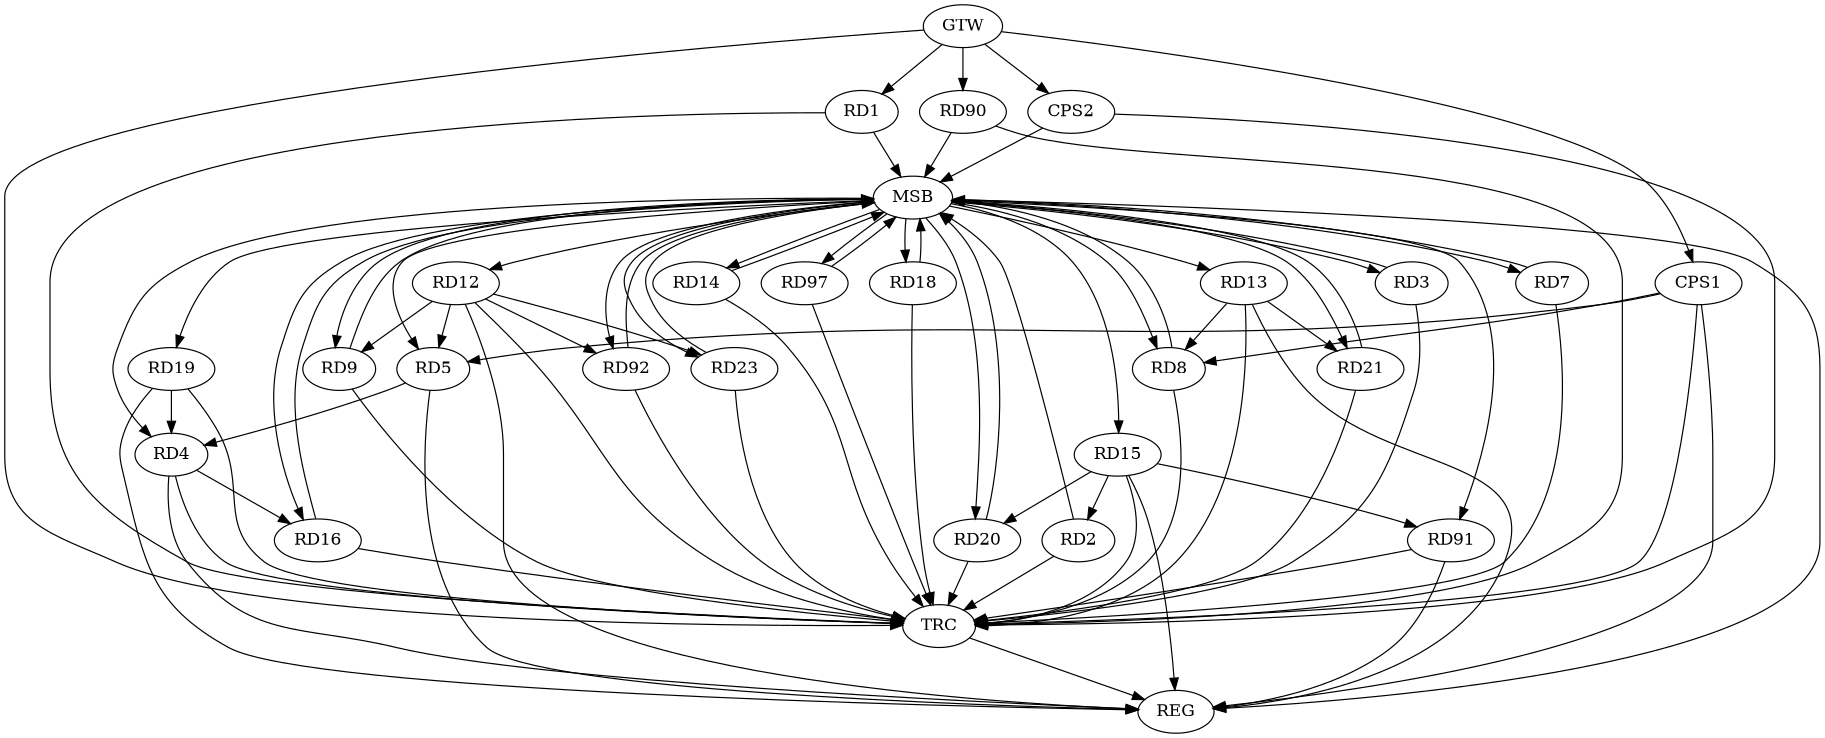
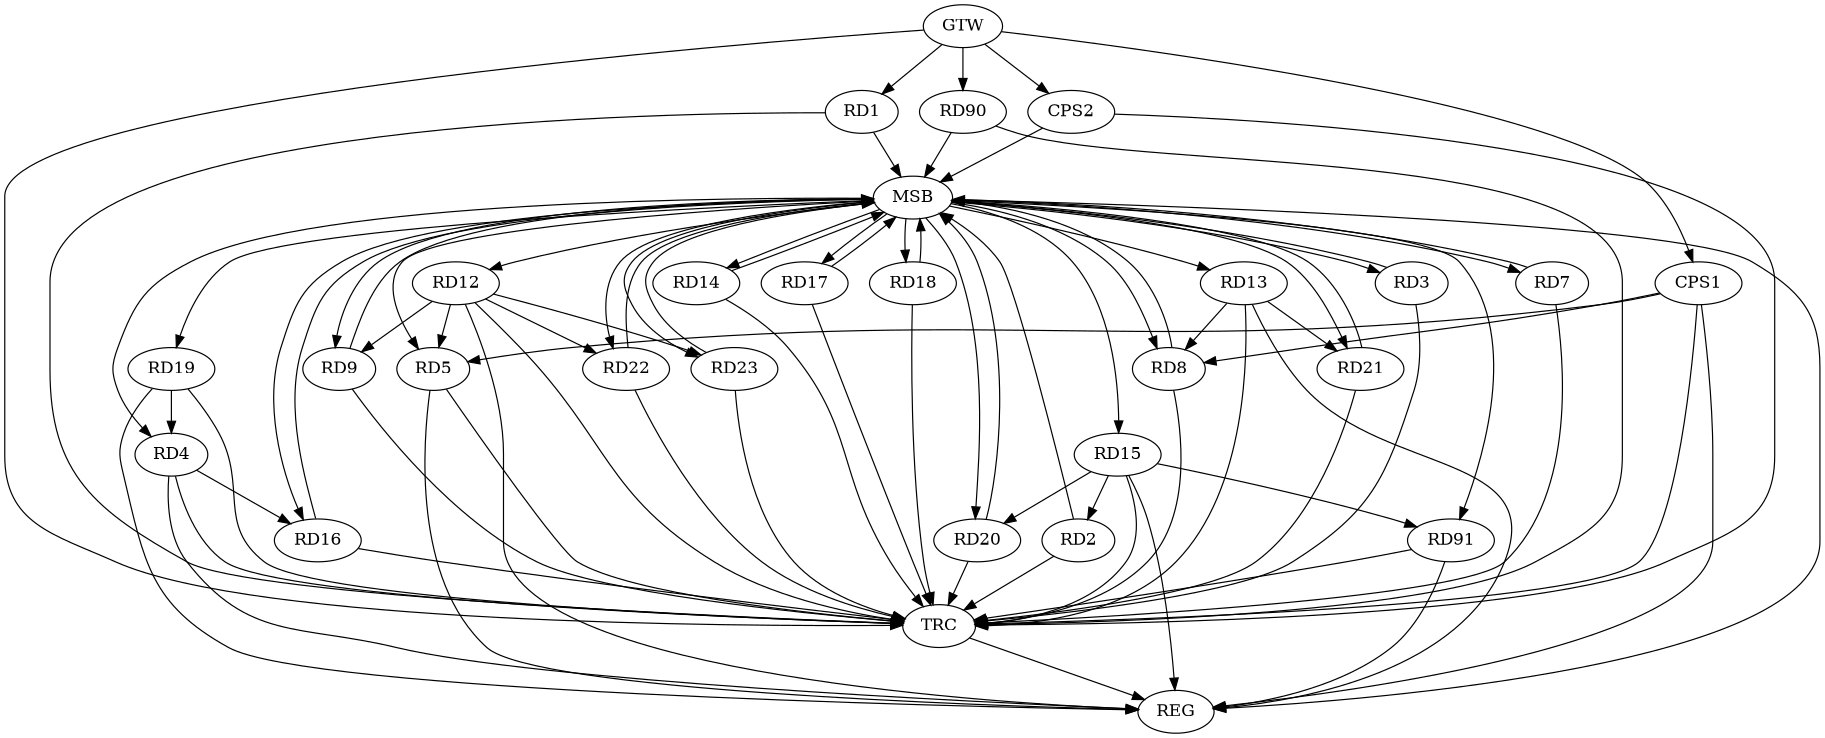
node "RD97": label "RD97" -> "RD17"
node "RD92": label "RD92" -> "RD22"
edge "RD5" -> "RD4": now "RD5" -> "TRC"
